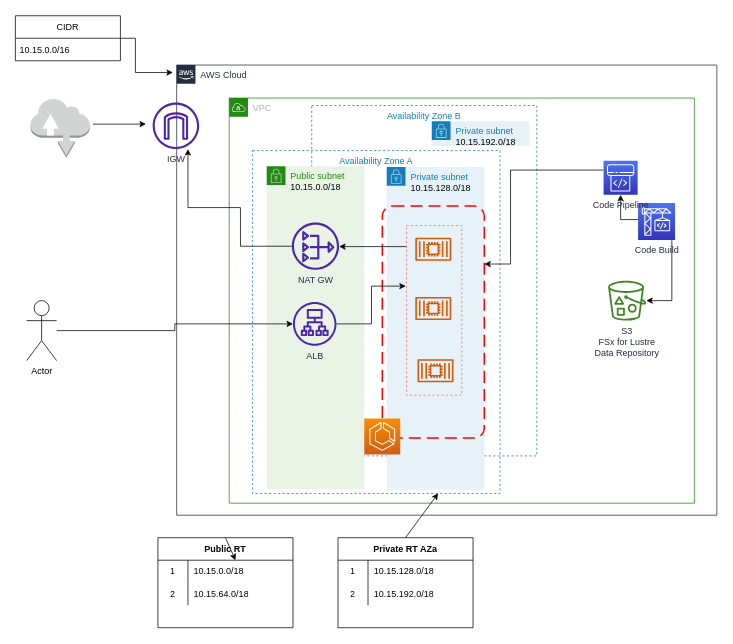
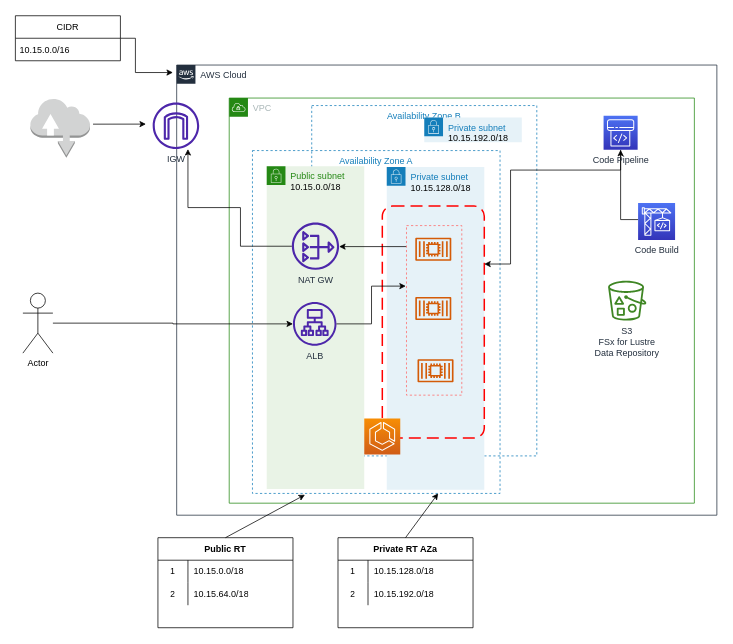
node "Private subnet 10.15.192.0/18": moved (480, 134) -> (473, 130)
node "Code Pipeline": moved (620, 178) -> (620, 133)
edge "Code Build" -> "S3 FSx for Lustre Data Repository": removed
node "Actor": moved (42, 330) -> (38, 323)
edge "Public RT" -> "10.15.0.0/18": now "Public RT" -> "Availability Zone A"
